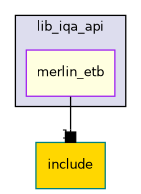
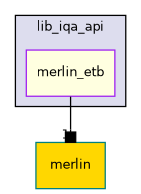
node "include": label "include" -> "merlin"
